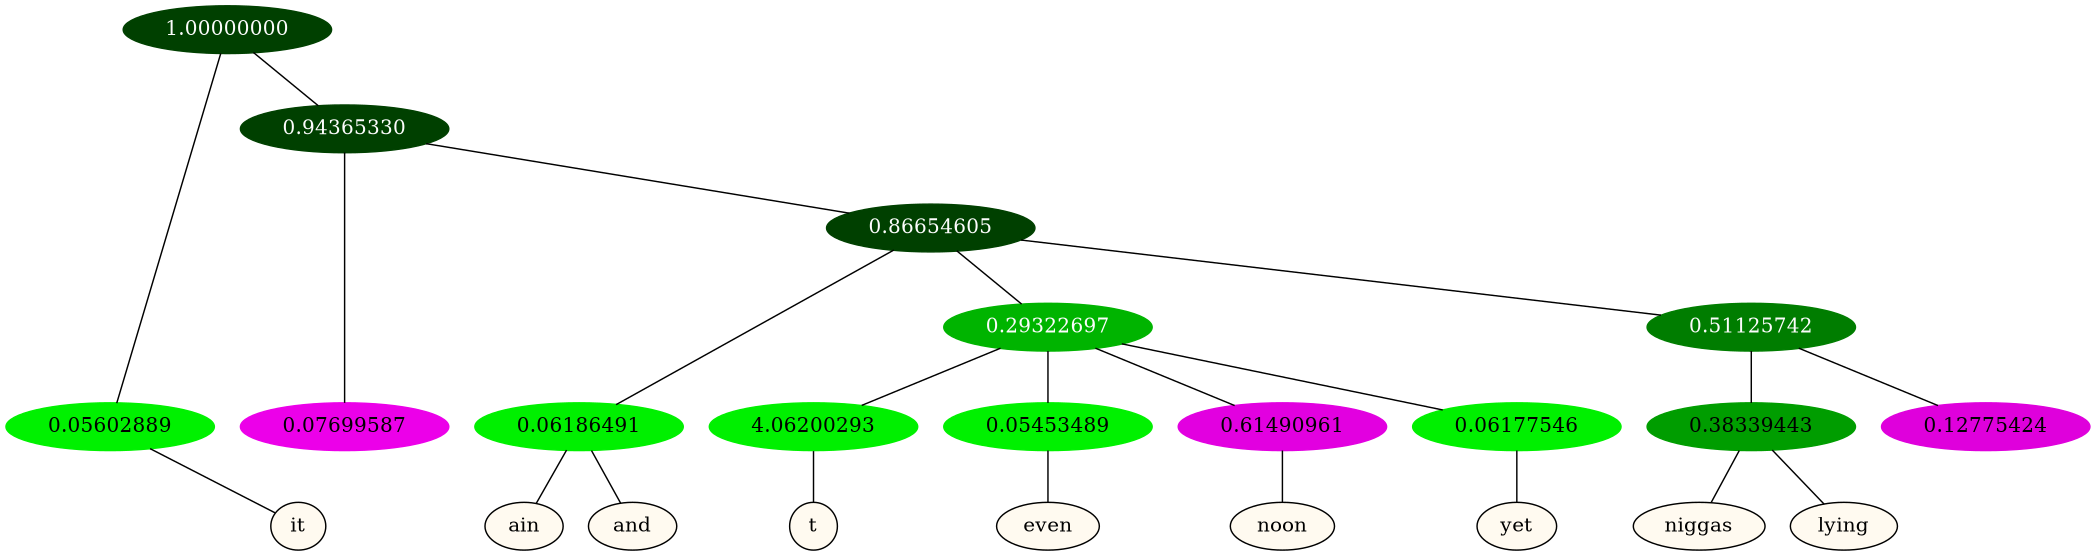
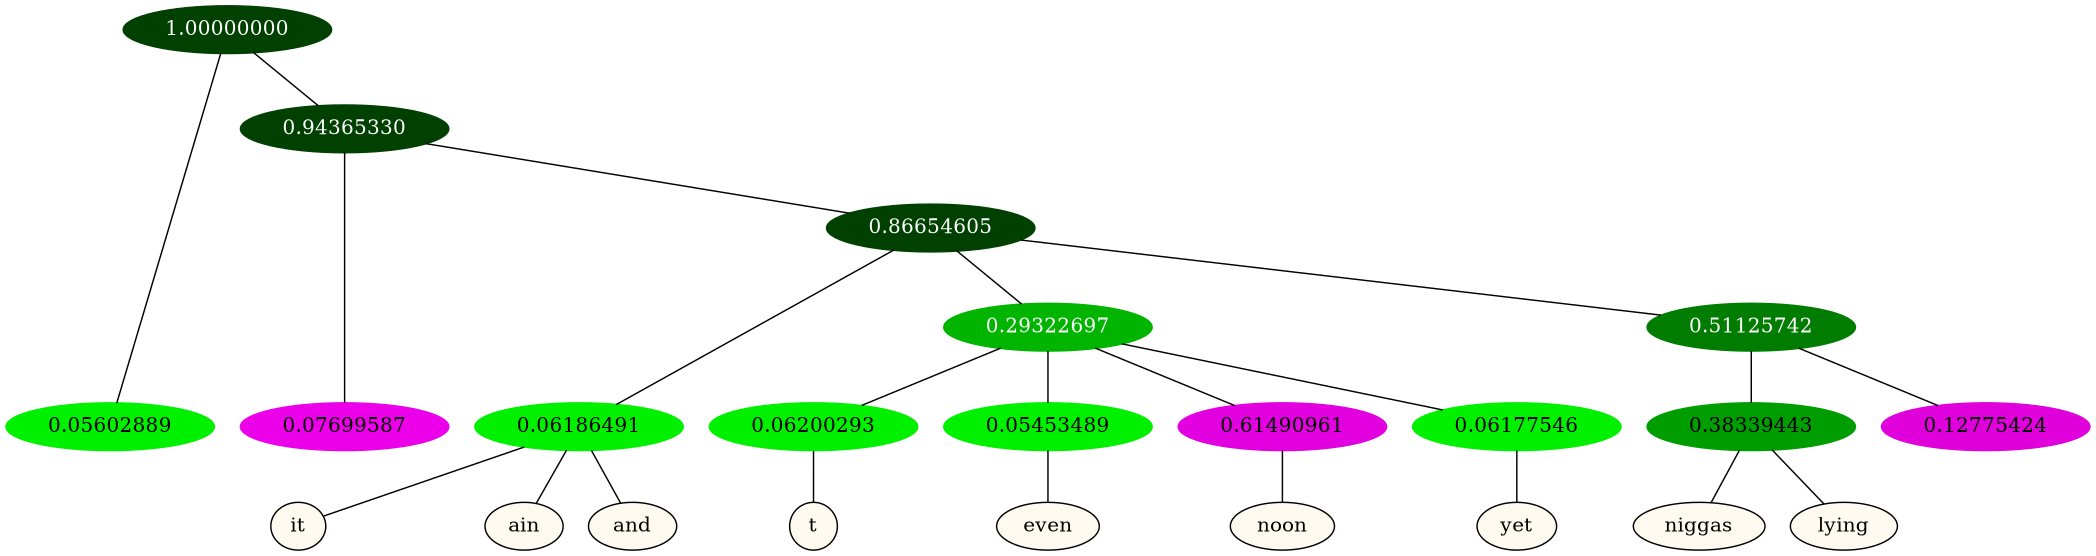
node "4.06200293": label "4.06200293" -> "0.06200293"
edge "0.05602889" -- "it": now "0.06186491" -- "it"
